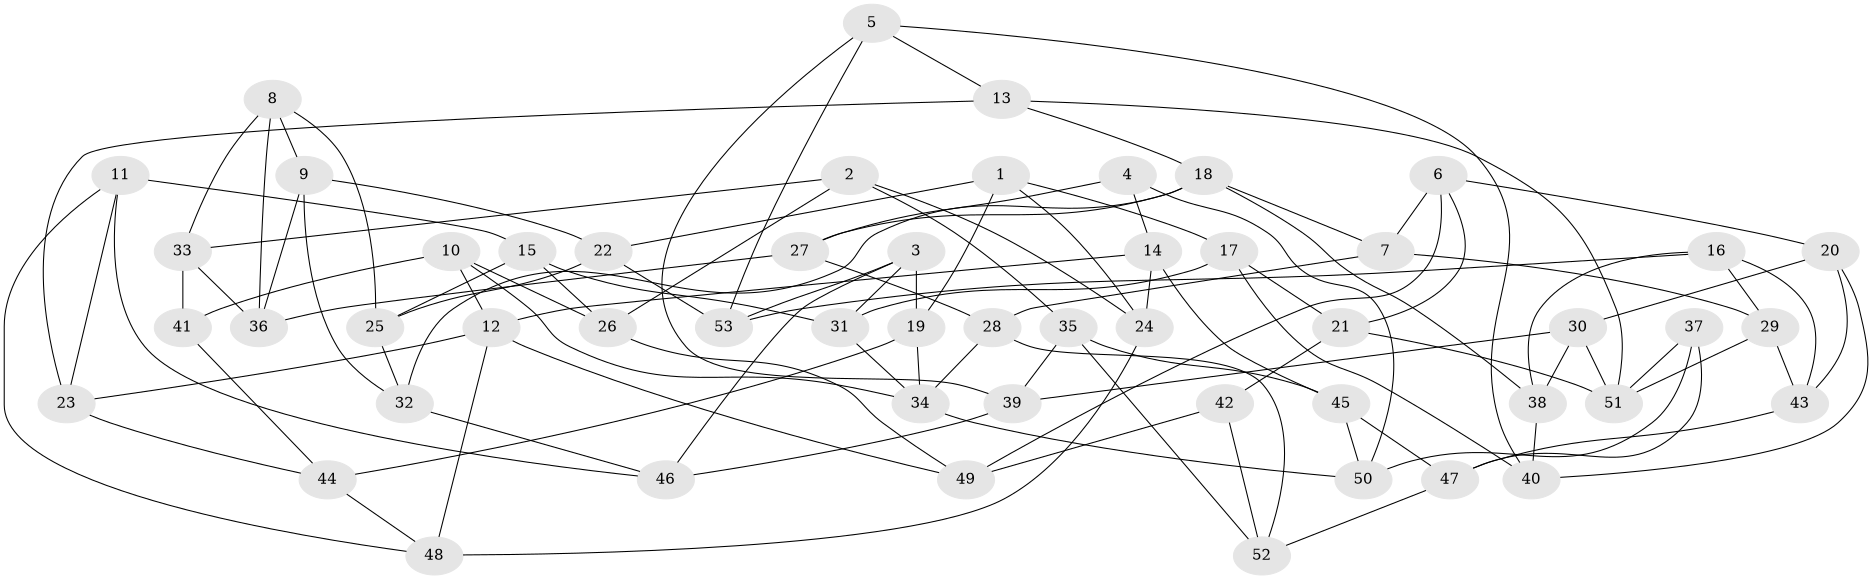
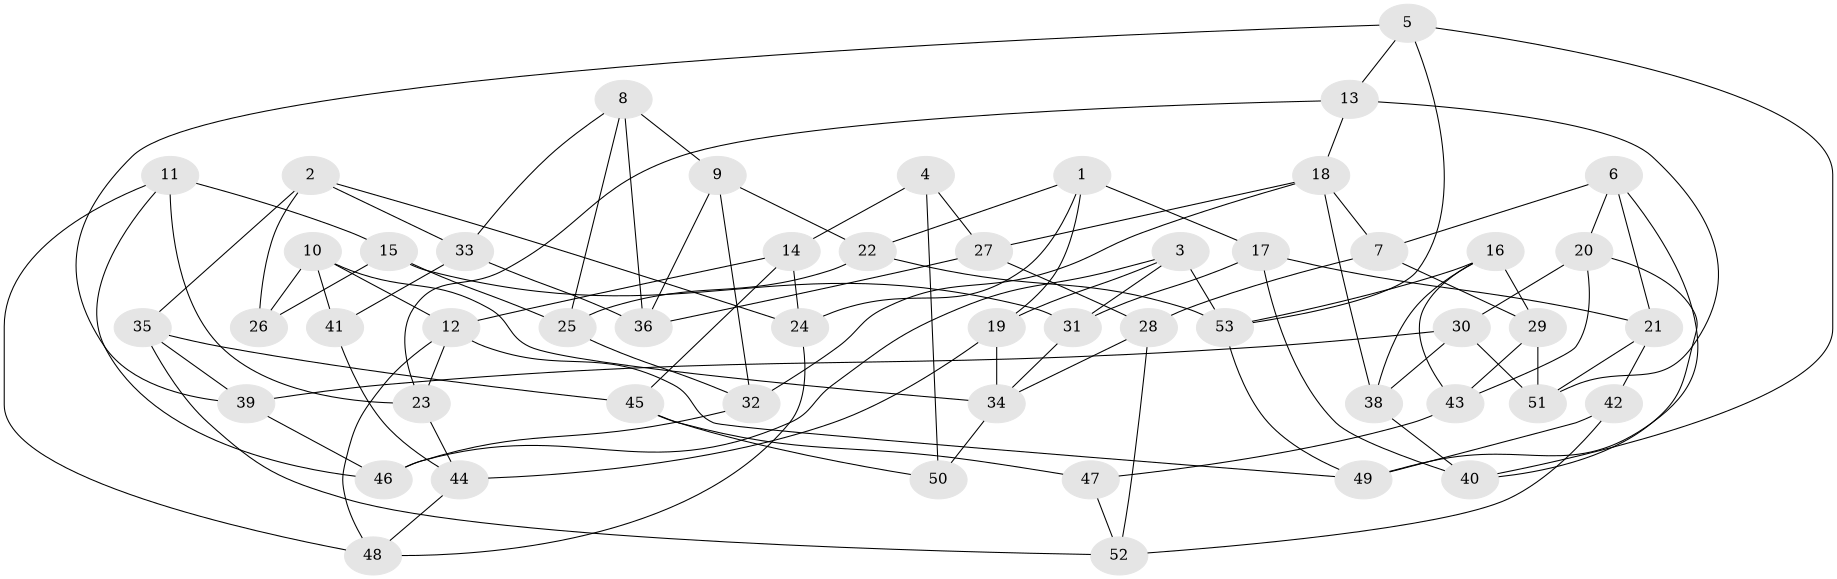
node "37": removed
edge "26" -- "49": now "53" -- "49"
